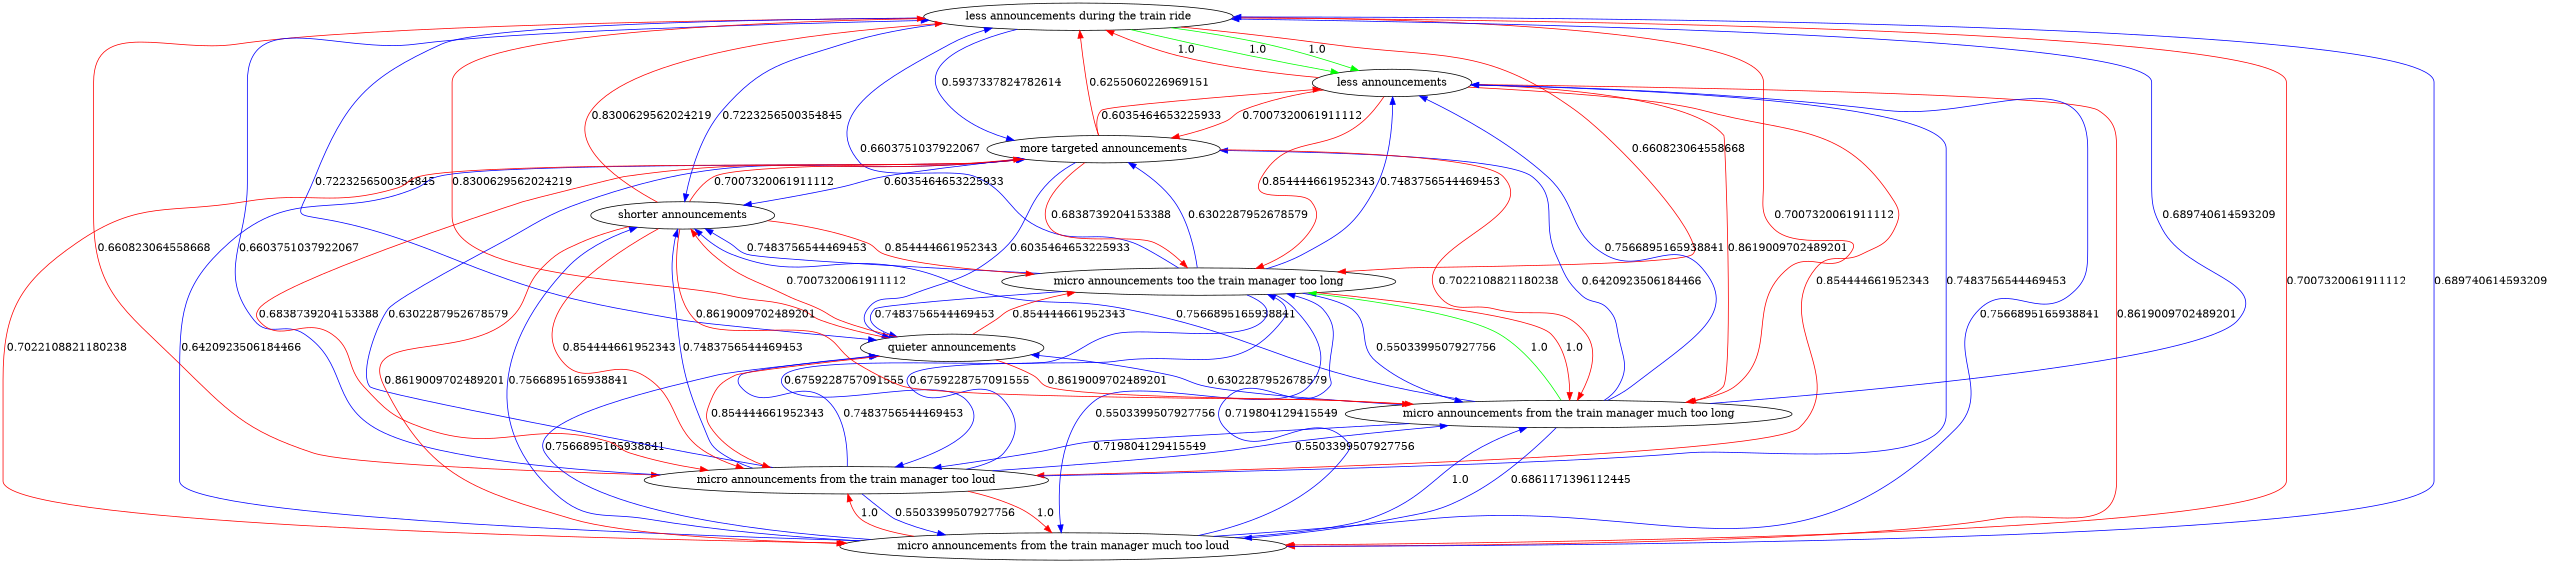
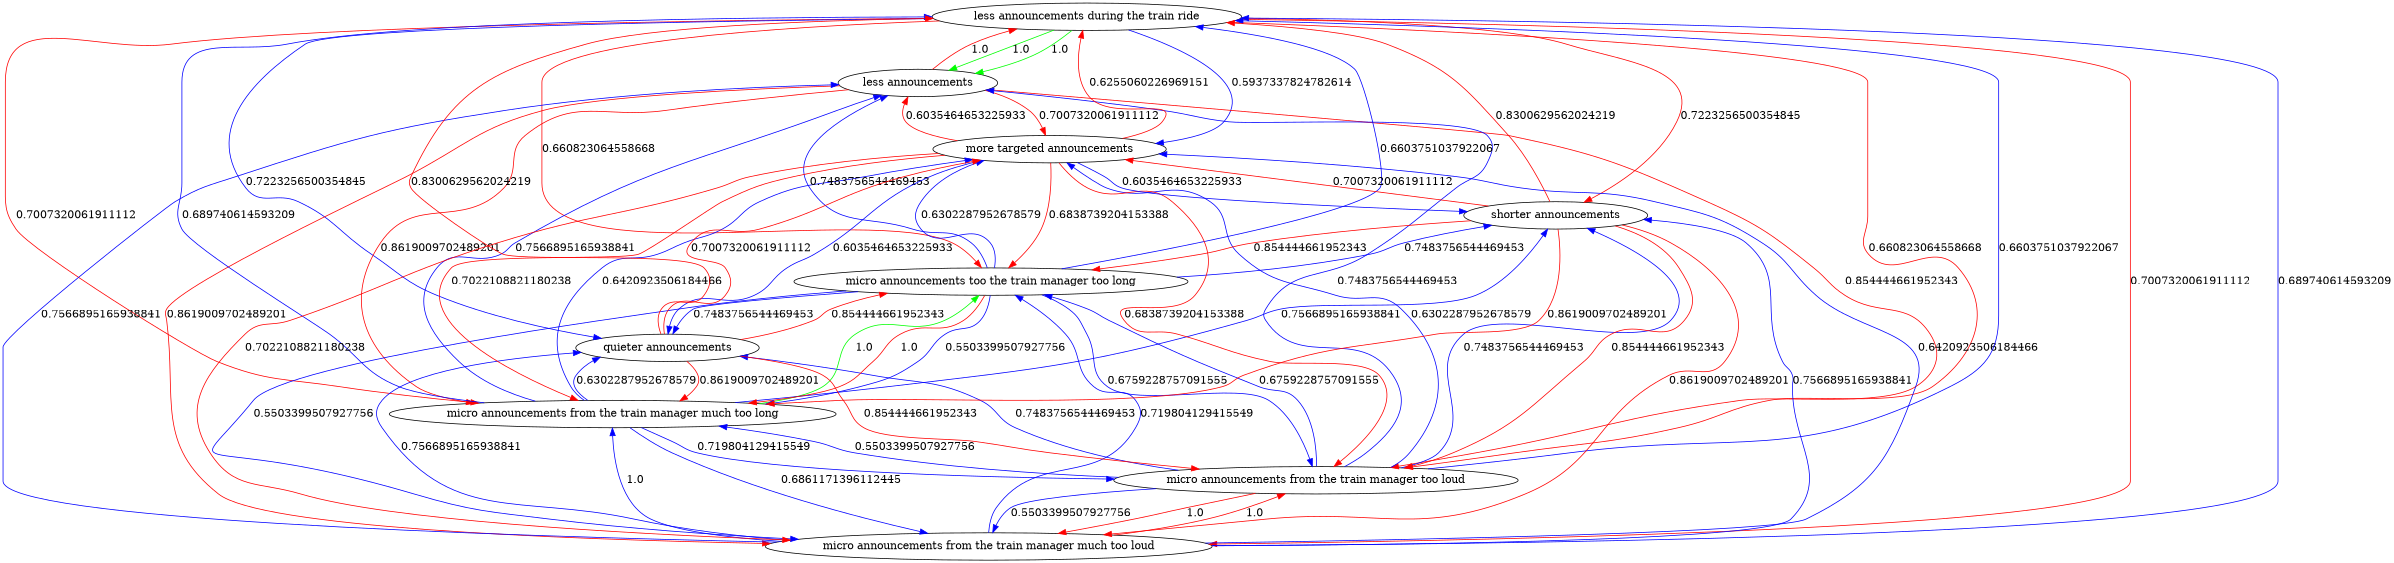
edge "less announcements during the train ride" -> "shorter announcements": color blue -> red
edge "less announcements" -> "micro announcements too the train manager too long": removed, label "0.854444661952343"
edge "quieter announcements" -> "shorter announcements": now "quieter announcements" -> "more targeted announcements"
